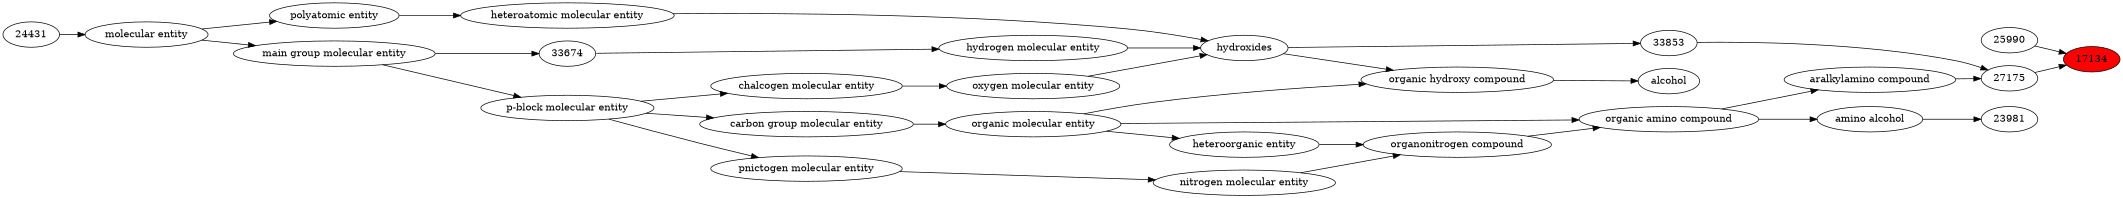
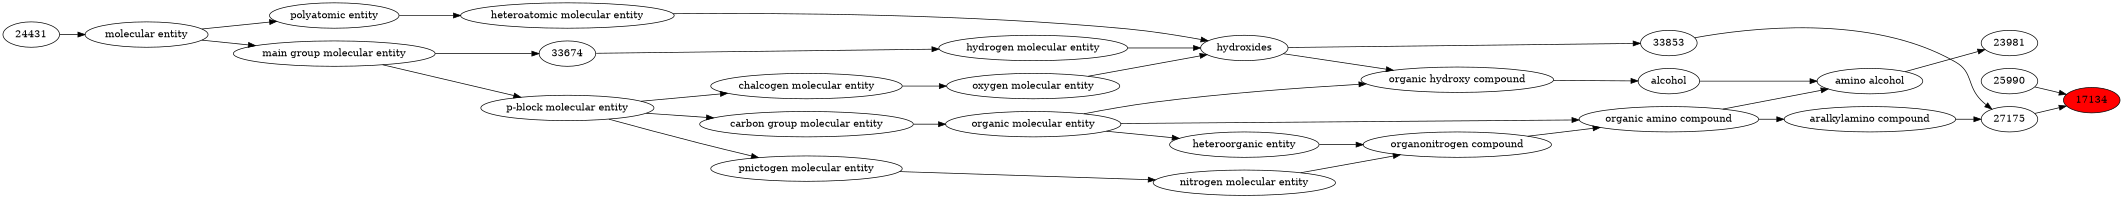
edge "alcohol" -> "amino alcohol": added
